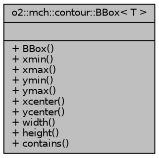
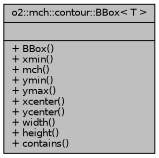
node "o2::mch::contour::BBox< T >": text "+ xmax()" -> "+ mch()"
